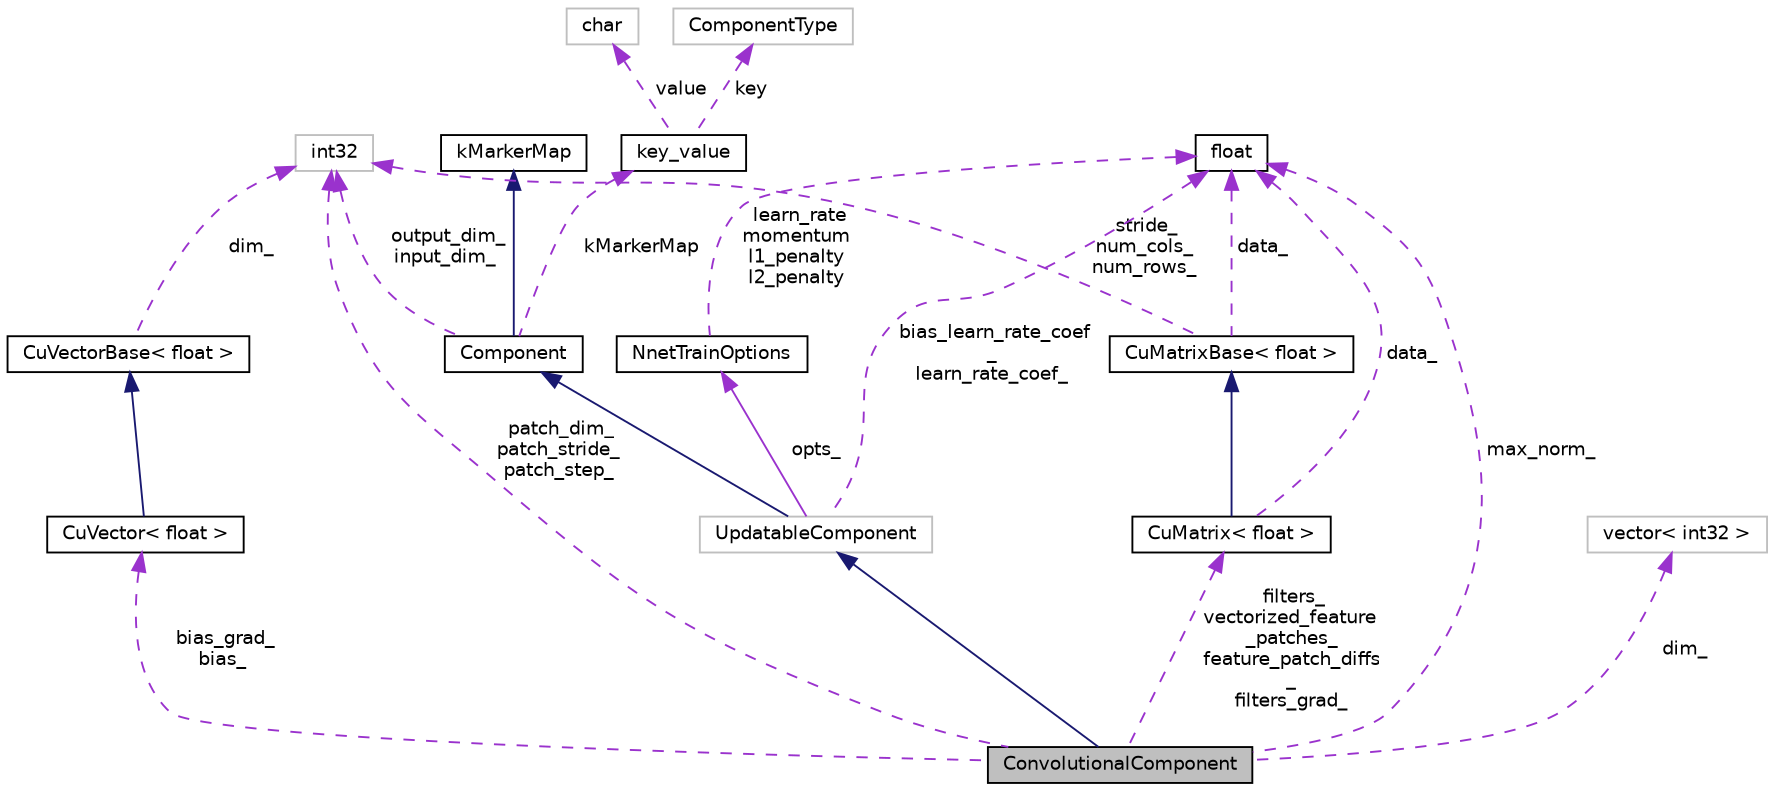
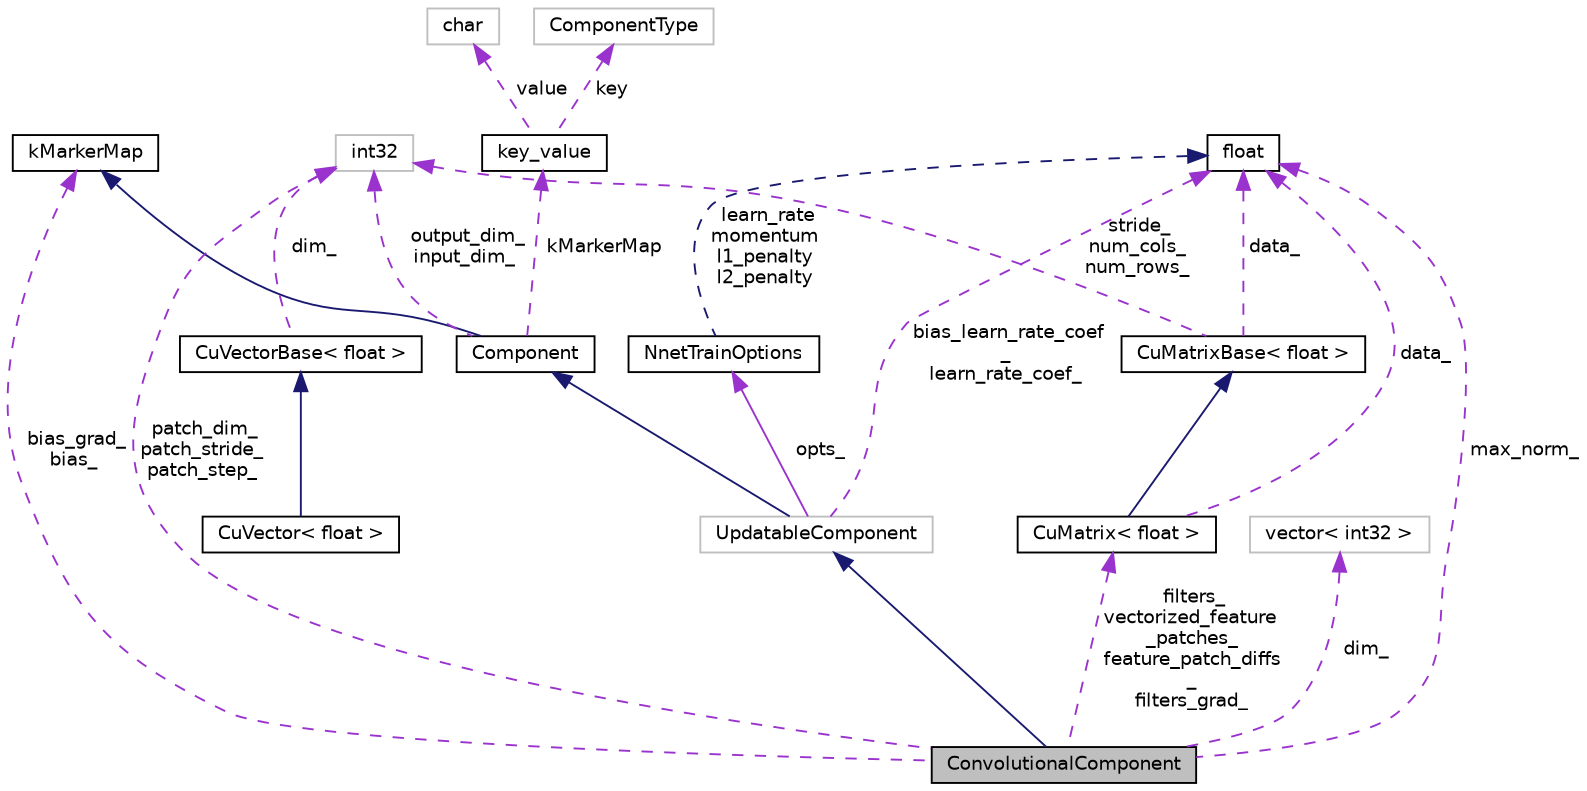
edge "NnetTrainOptions" -> "float": color darkorchid3 -> midnightblue
edge "ConvolutionalComponent" -> "CuVector< float >": now "ConvolutionalComponent" -> "kMarkerMap"
